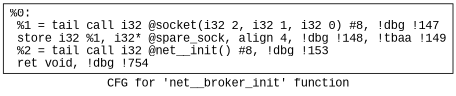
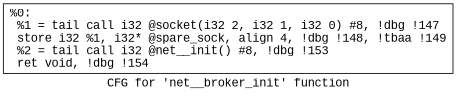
node "%0:": text "ret void, !dbg !754" -> "ret void, !dbg !154"
